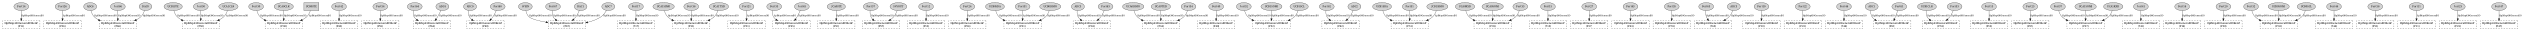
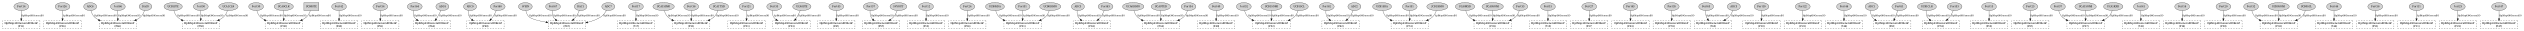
edge "Port33" -> "HplMsp430GeneralIORenP (P45)": now "Port33" -> "HplMsp430GeneralIORenP (P33)"
